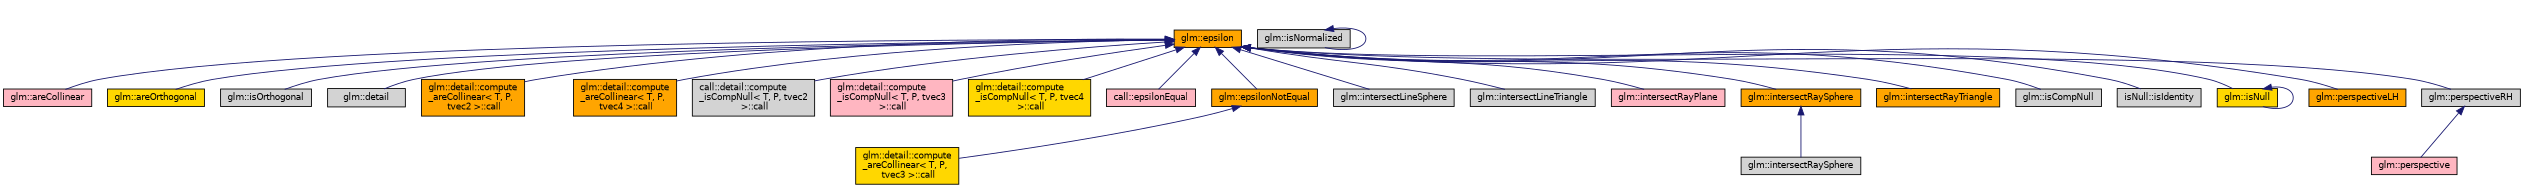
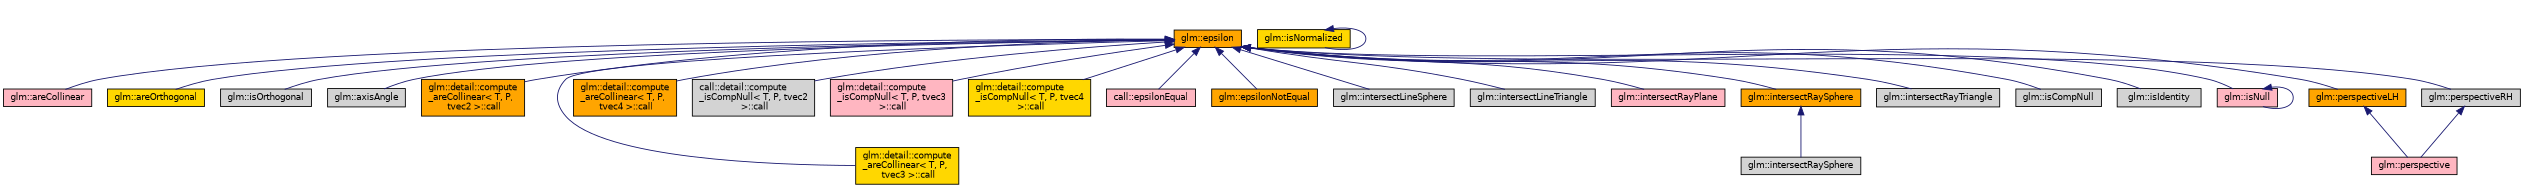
node "glm::isNormalized": fillcolor lightgrey -> gold
node "glm::detail": label "glm::detail" -> "glm::axisAngle"
node "glm::intersectRayTriangle": fillcolor orange -> lightgrey
node "isNull::isIdentity": label "isNull::isIdentity" -> "glm::isIdentity"
node "glm::isNull": fillcolor gold -> lightpink
edge "glm::perspective" -> "glm::perspectiveLH": added
edge "glm::detail::compute _areCollinear< T, P, tvec3 >::call" -> "glm::epsilonNotEqual": now "glm::detail::compute _areCollinear< T, P, tvec3 >::call" -> "glm::epsilon"
